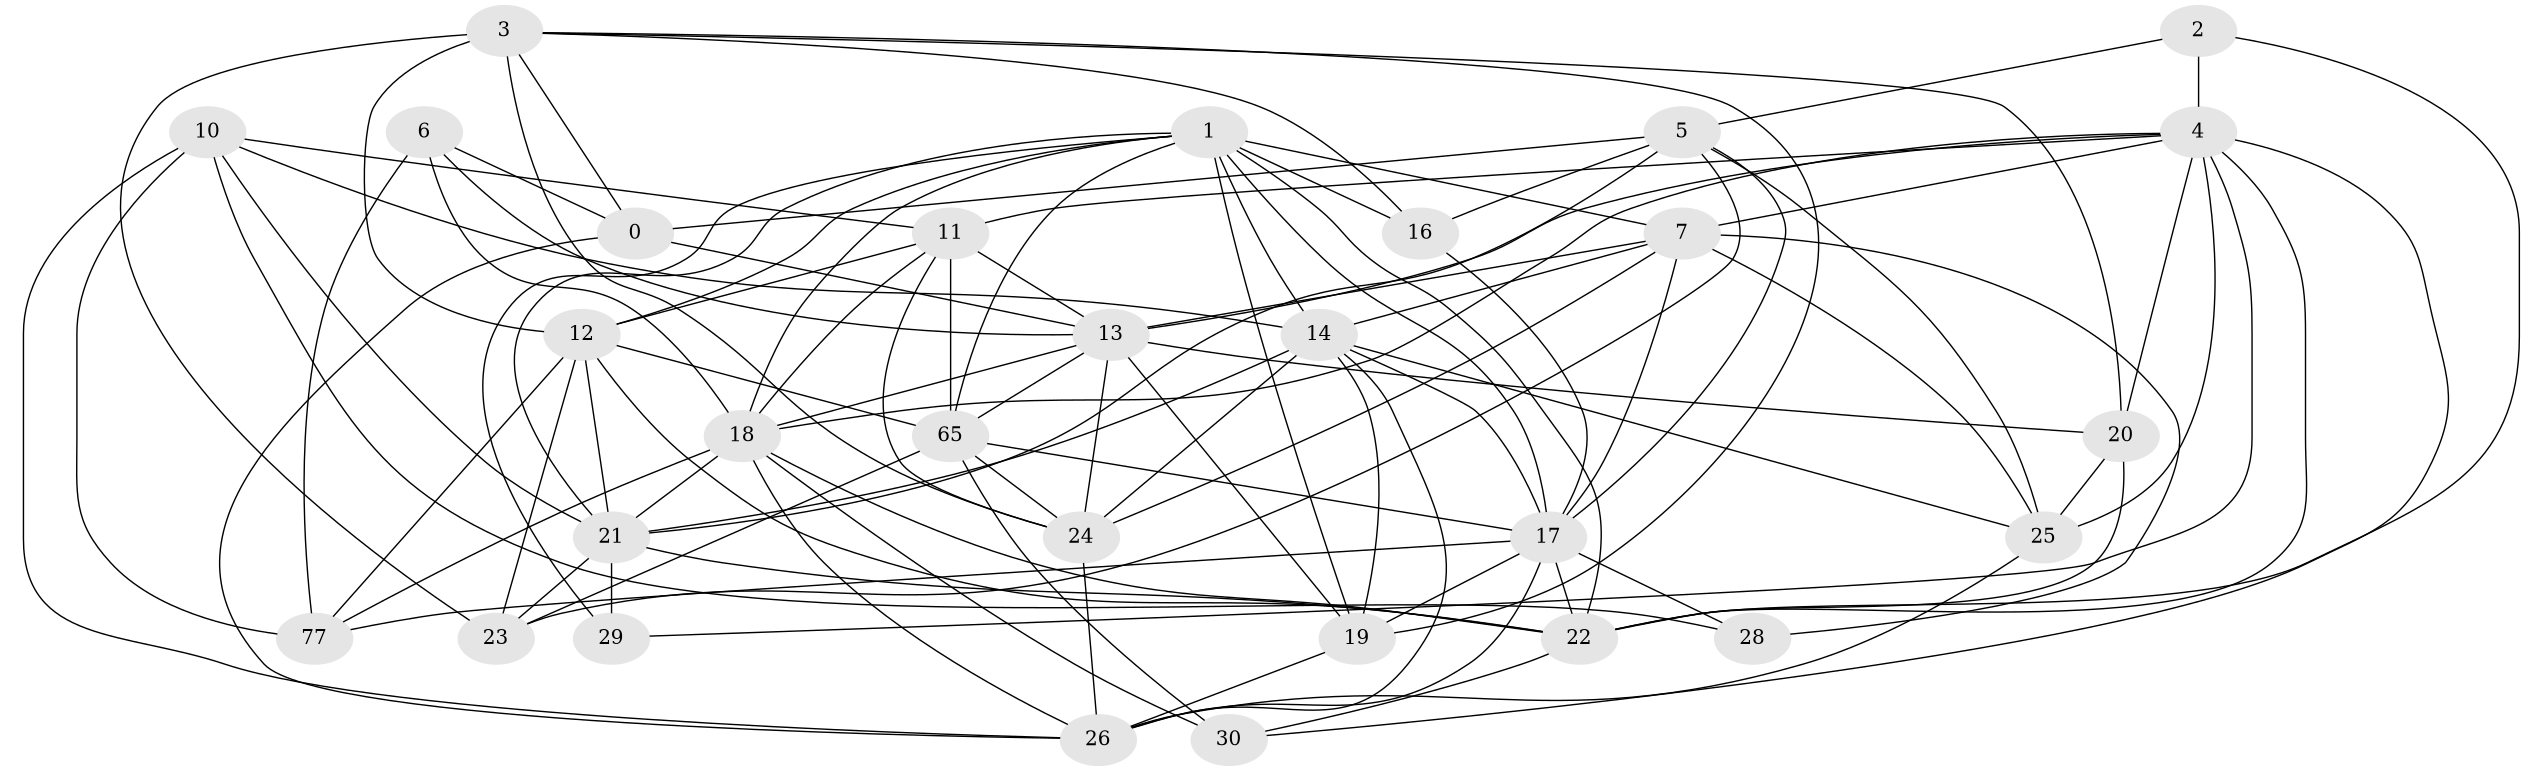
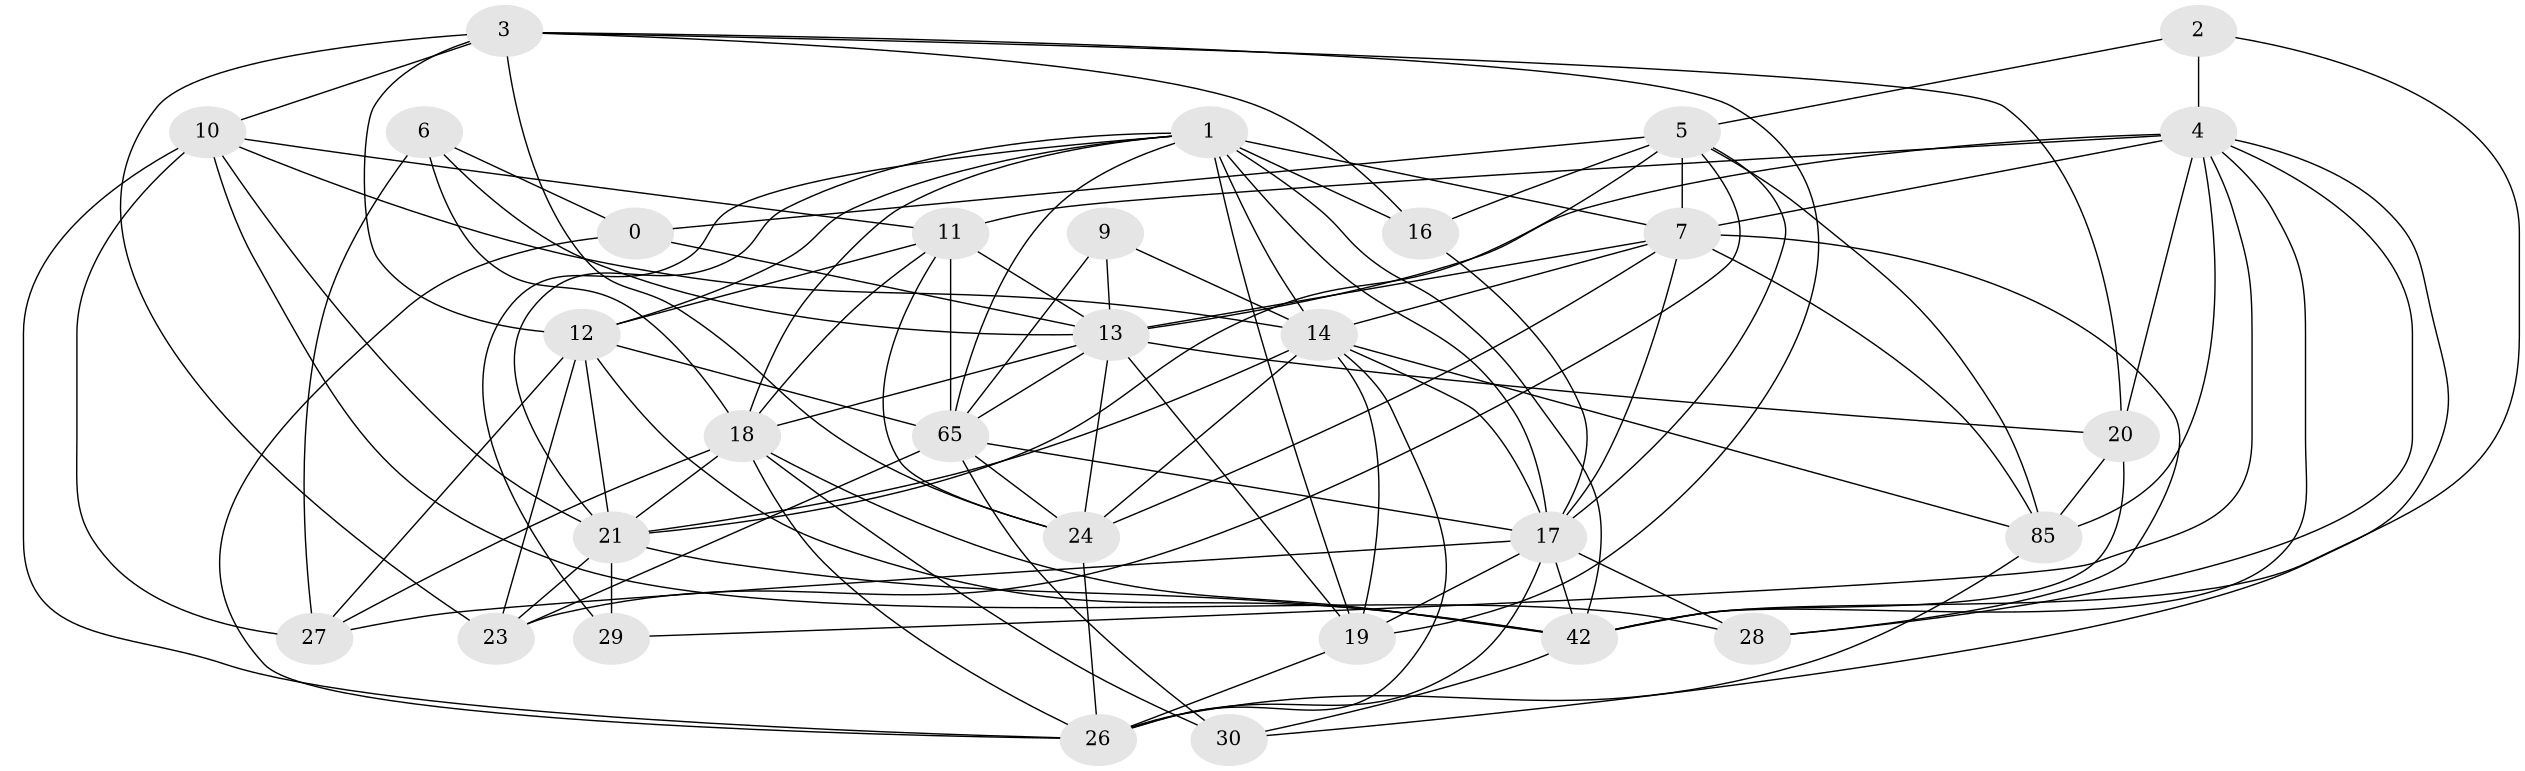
edge "3" -- "0": now "3" -- "10"
edge "5" -- "7": added
node "9": added
edge "4" -- "18": now "4" -- "28"
node "25": label "25" -> "85"
node "77": label "77" -> "27"
node "22": label "22" -> "42"
